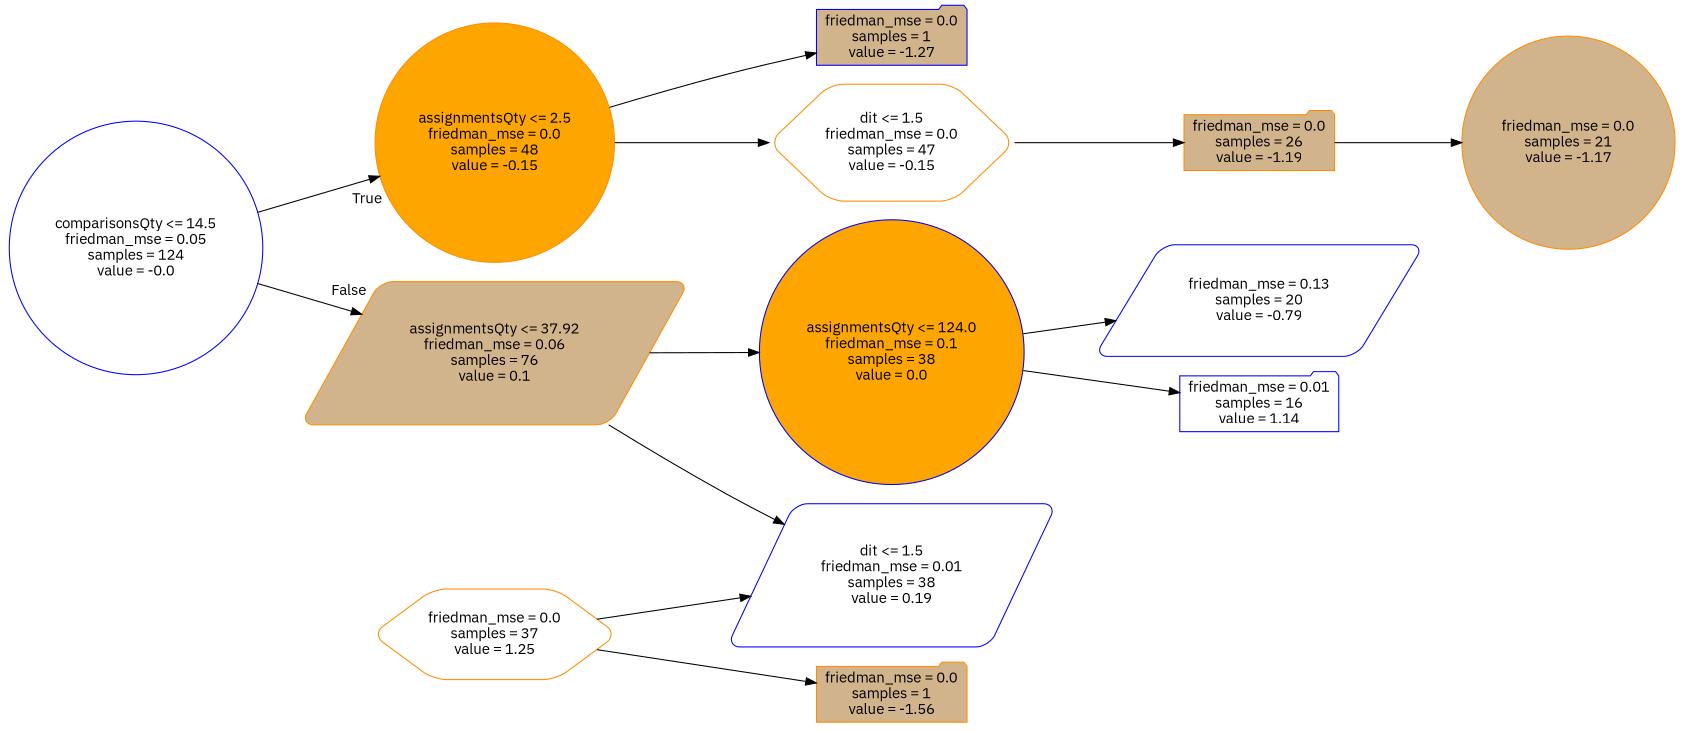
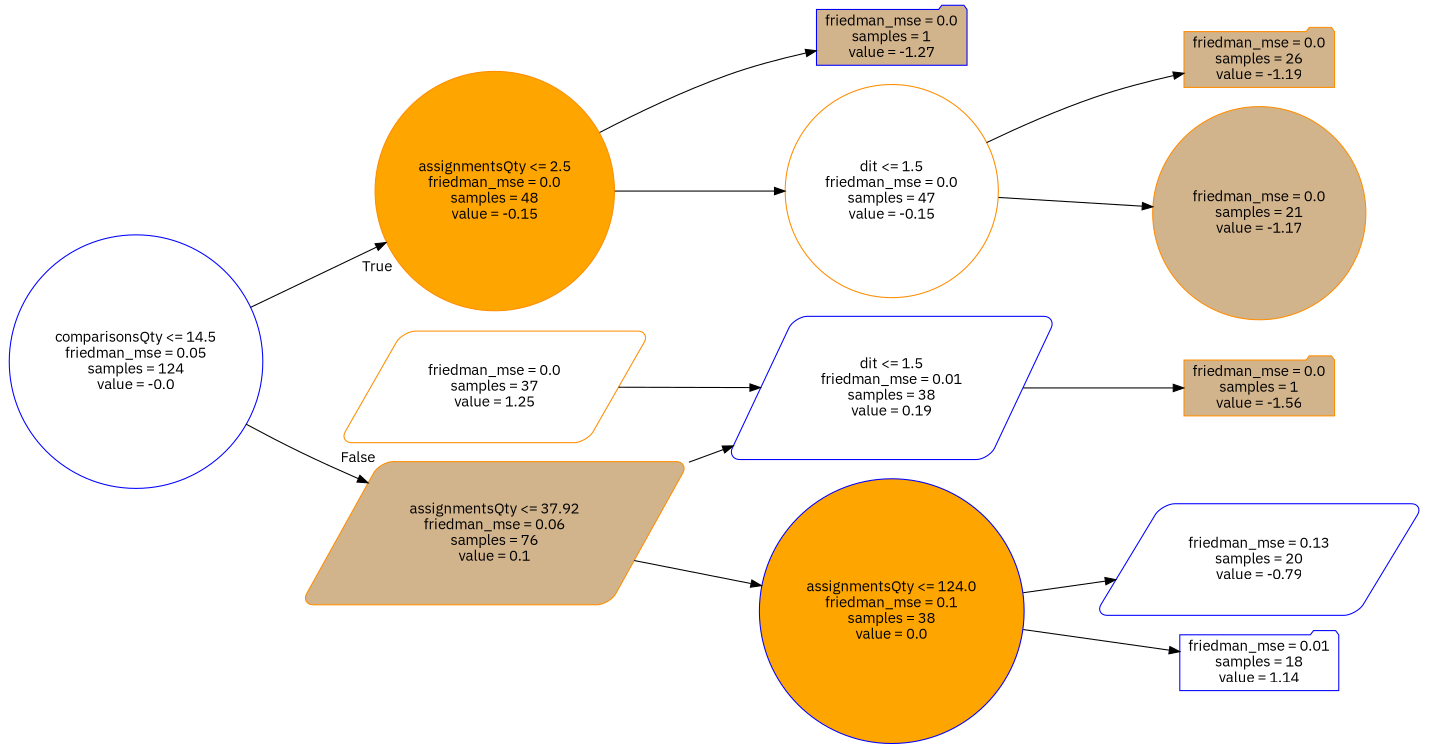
node "dit <= 1.5 friedman_mse = 0.0 samples = 47 value = -0.15": shape hexagon -> circle
edge "friedman_mse = 0.0 samples = 26 value = -1.19" -> "friedman_mse = 0.0 samples = 21 value = -1.17": now "dit <= 1.5 friedman_mse = 0.0 samples = 47 value = -0.15" -> "friedman_mse = 0.0 samples = 21 value = -1.17"
node "friedman_mse = 0.01 samples = 16 value = 1.14": label "friedman_mse = 0.01 samples = 16 value = 1.14" -> "friedman_mse = 0.01 samples = 18 value = 1.14"
node "friedman_mse = 0.0 samples = 37 value = 1.25": shape hexagon -> parallelogram
edge "friedman_mse = 0.0 samples = 37 value = 1.25" -> "friedman_mse = 0.0 samples = 1 value = -1.56": now "dit <= 1.5 friedman_mse = 0.01 samples = 38 value = 0.19" -> "friedman_mse = 0.0 samples = 1 value = -1.56"
